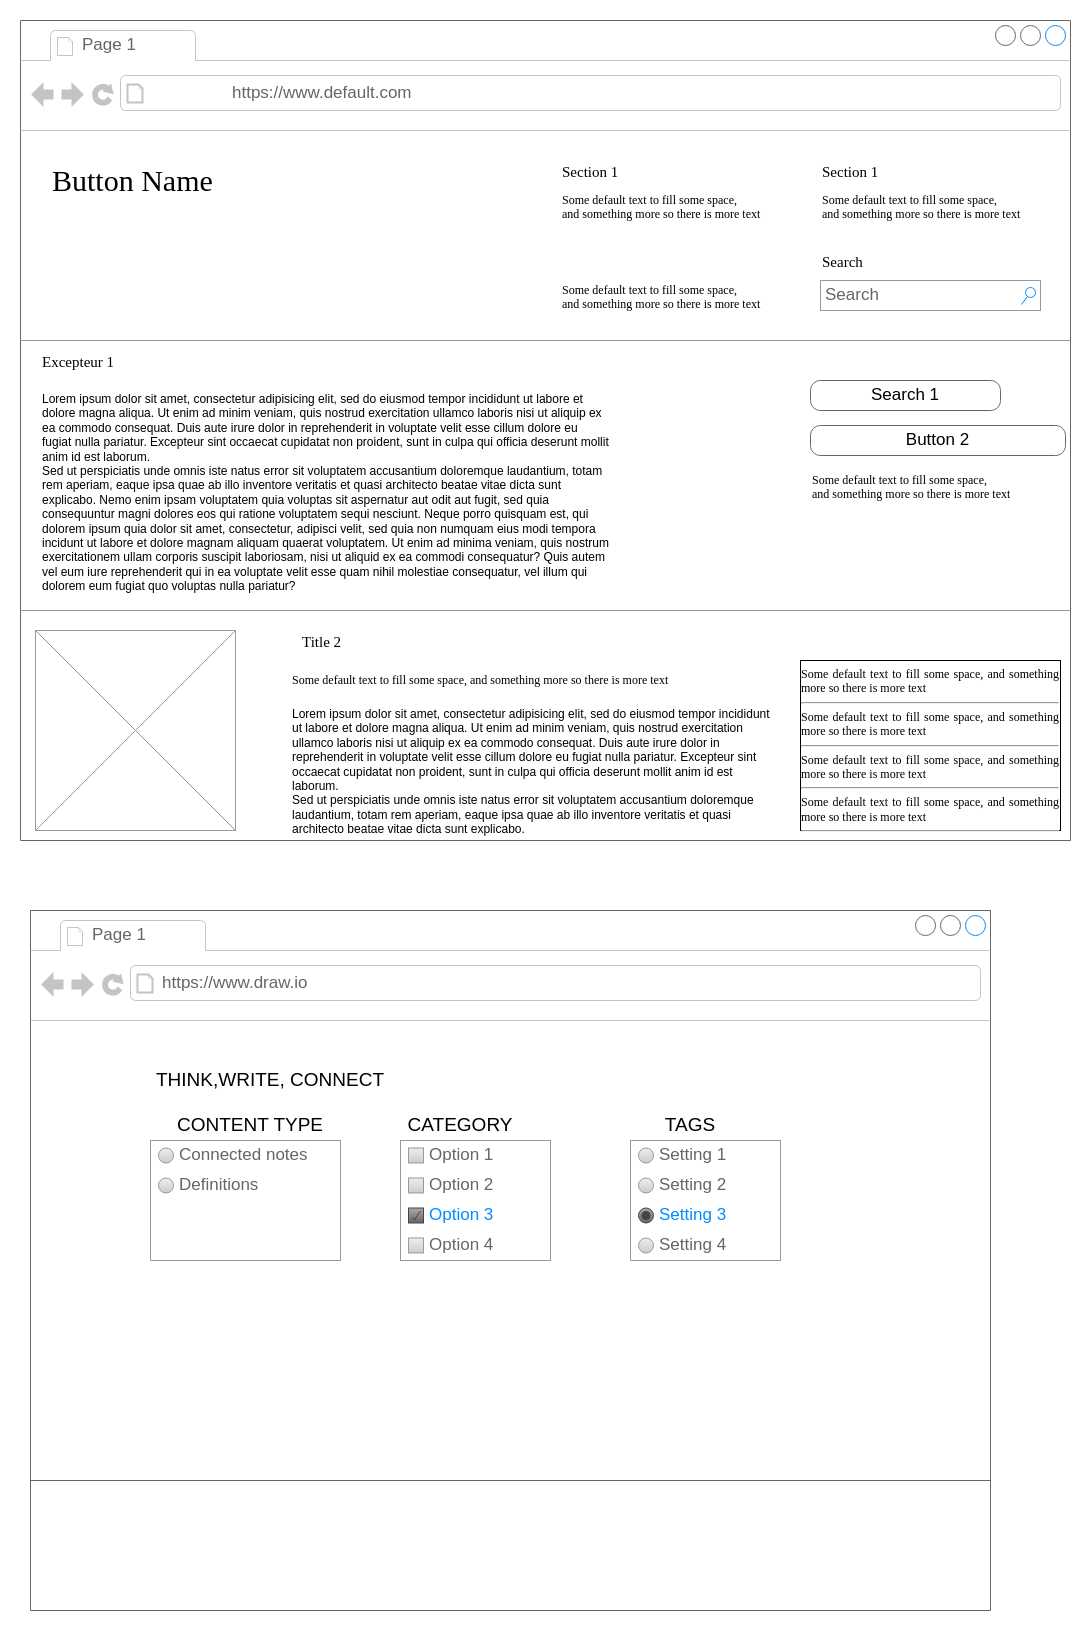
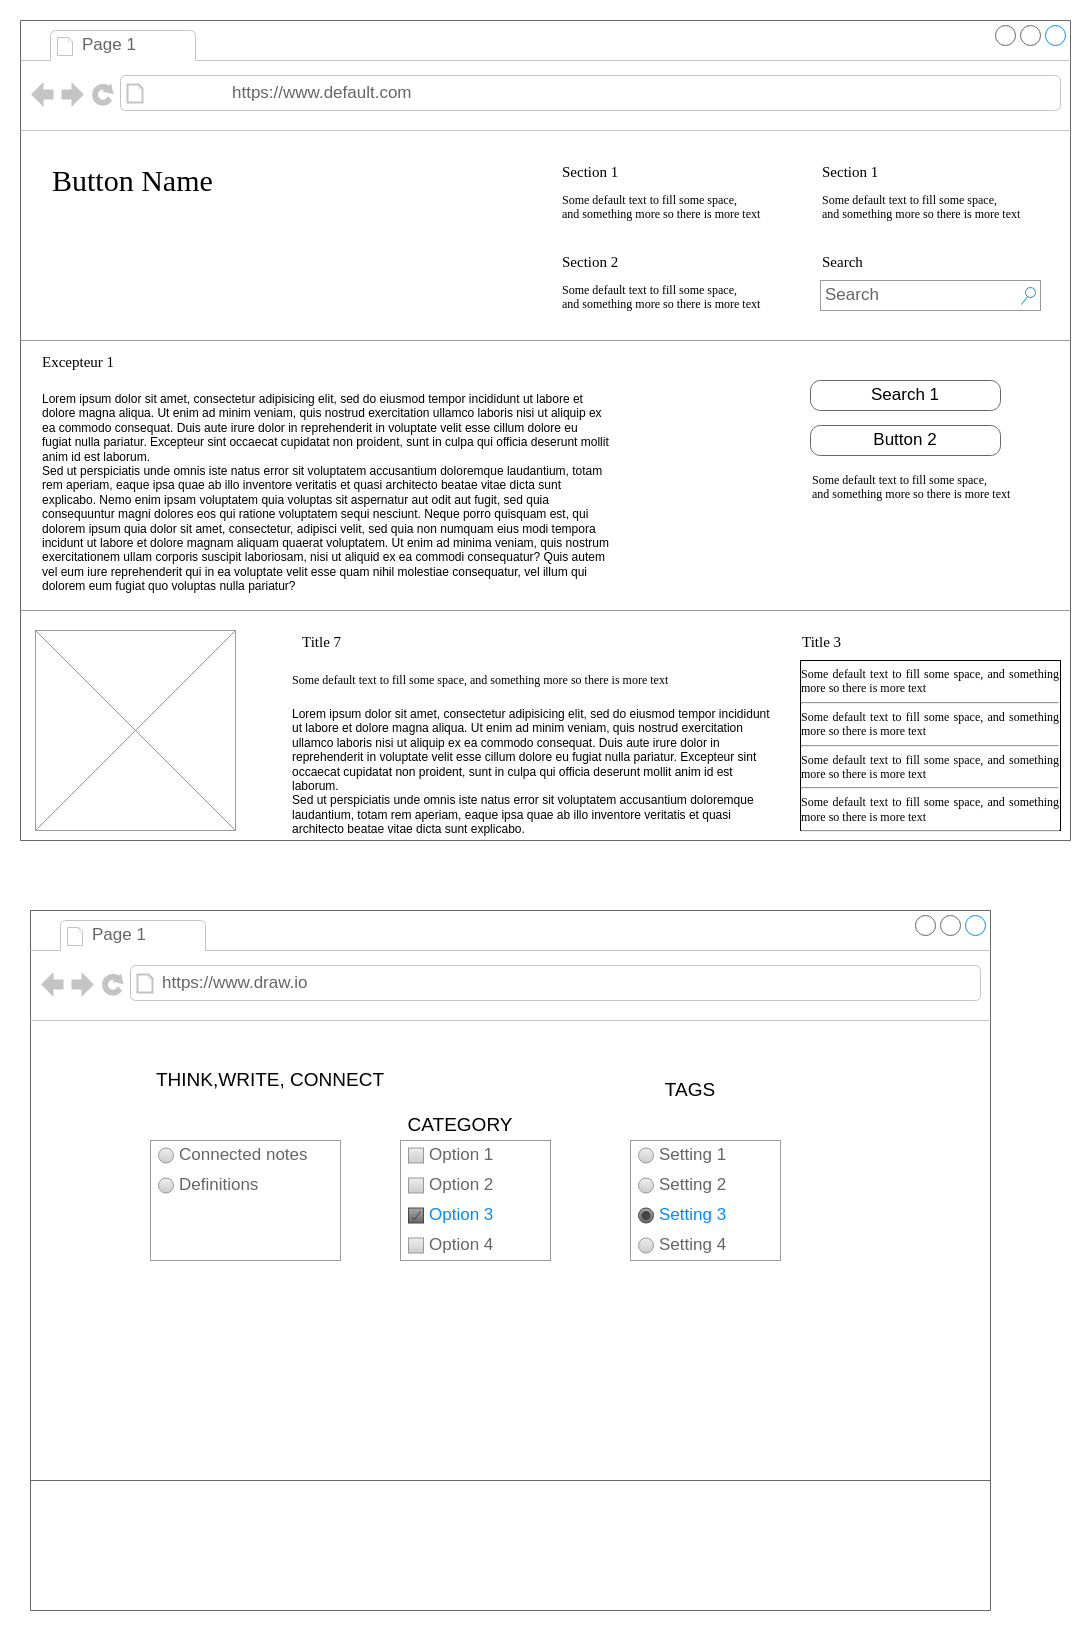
node "Section 2": added
node "Button 2": size 255x30 -> 190x30
node "Title 2": label "Title 2" -> "Title 7"
node "Title 3": added
node "CONTENT TYPE": removed
node "TAGS": moved (691, 1126) -> (691, 1091)
